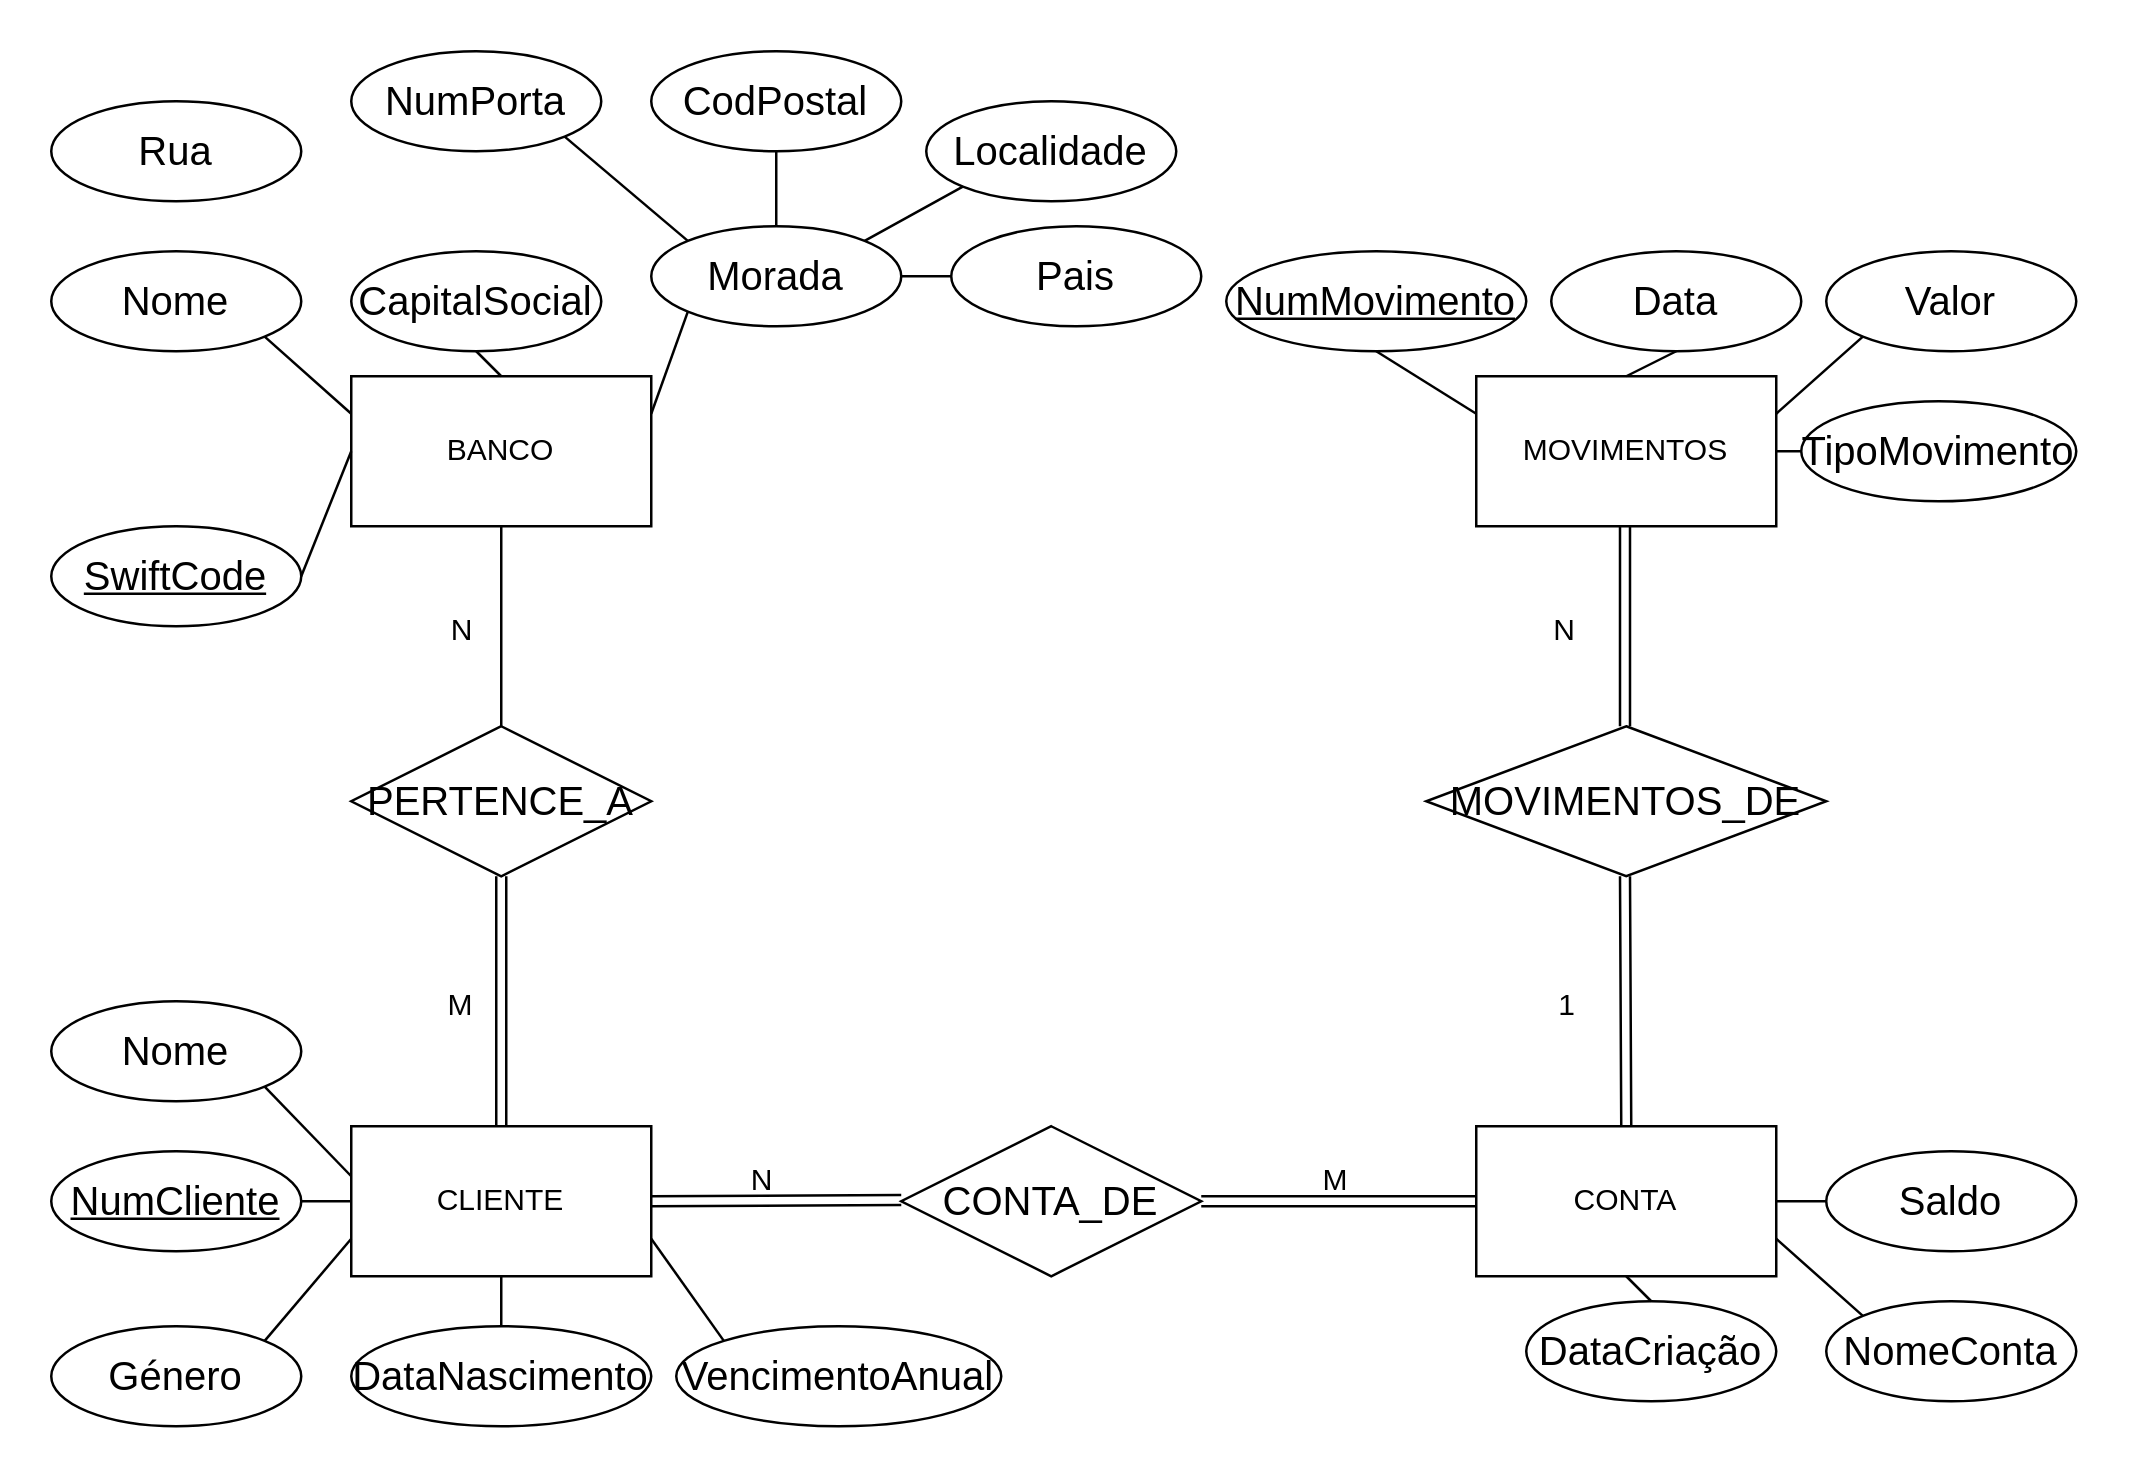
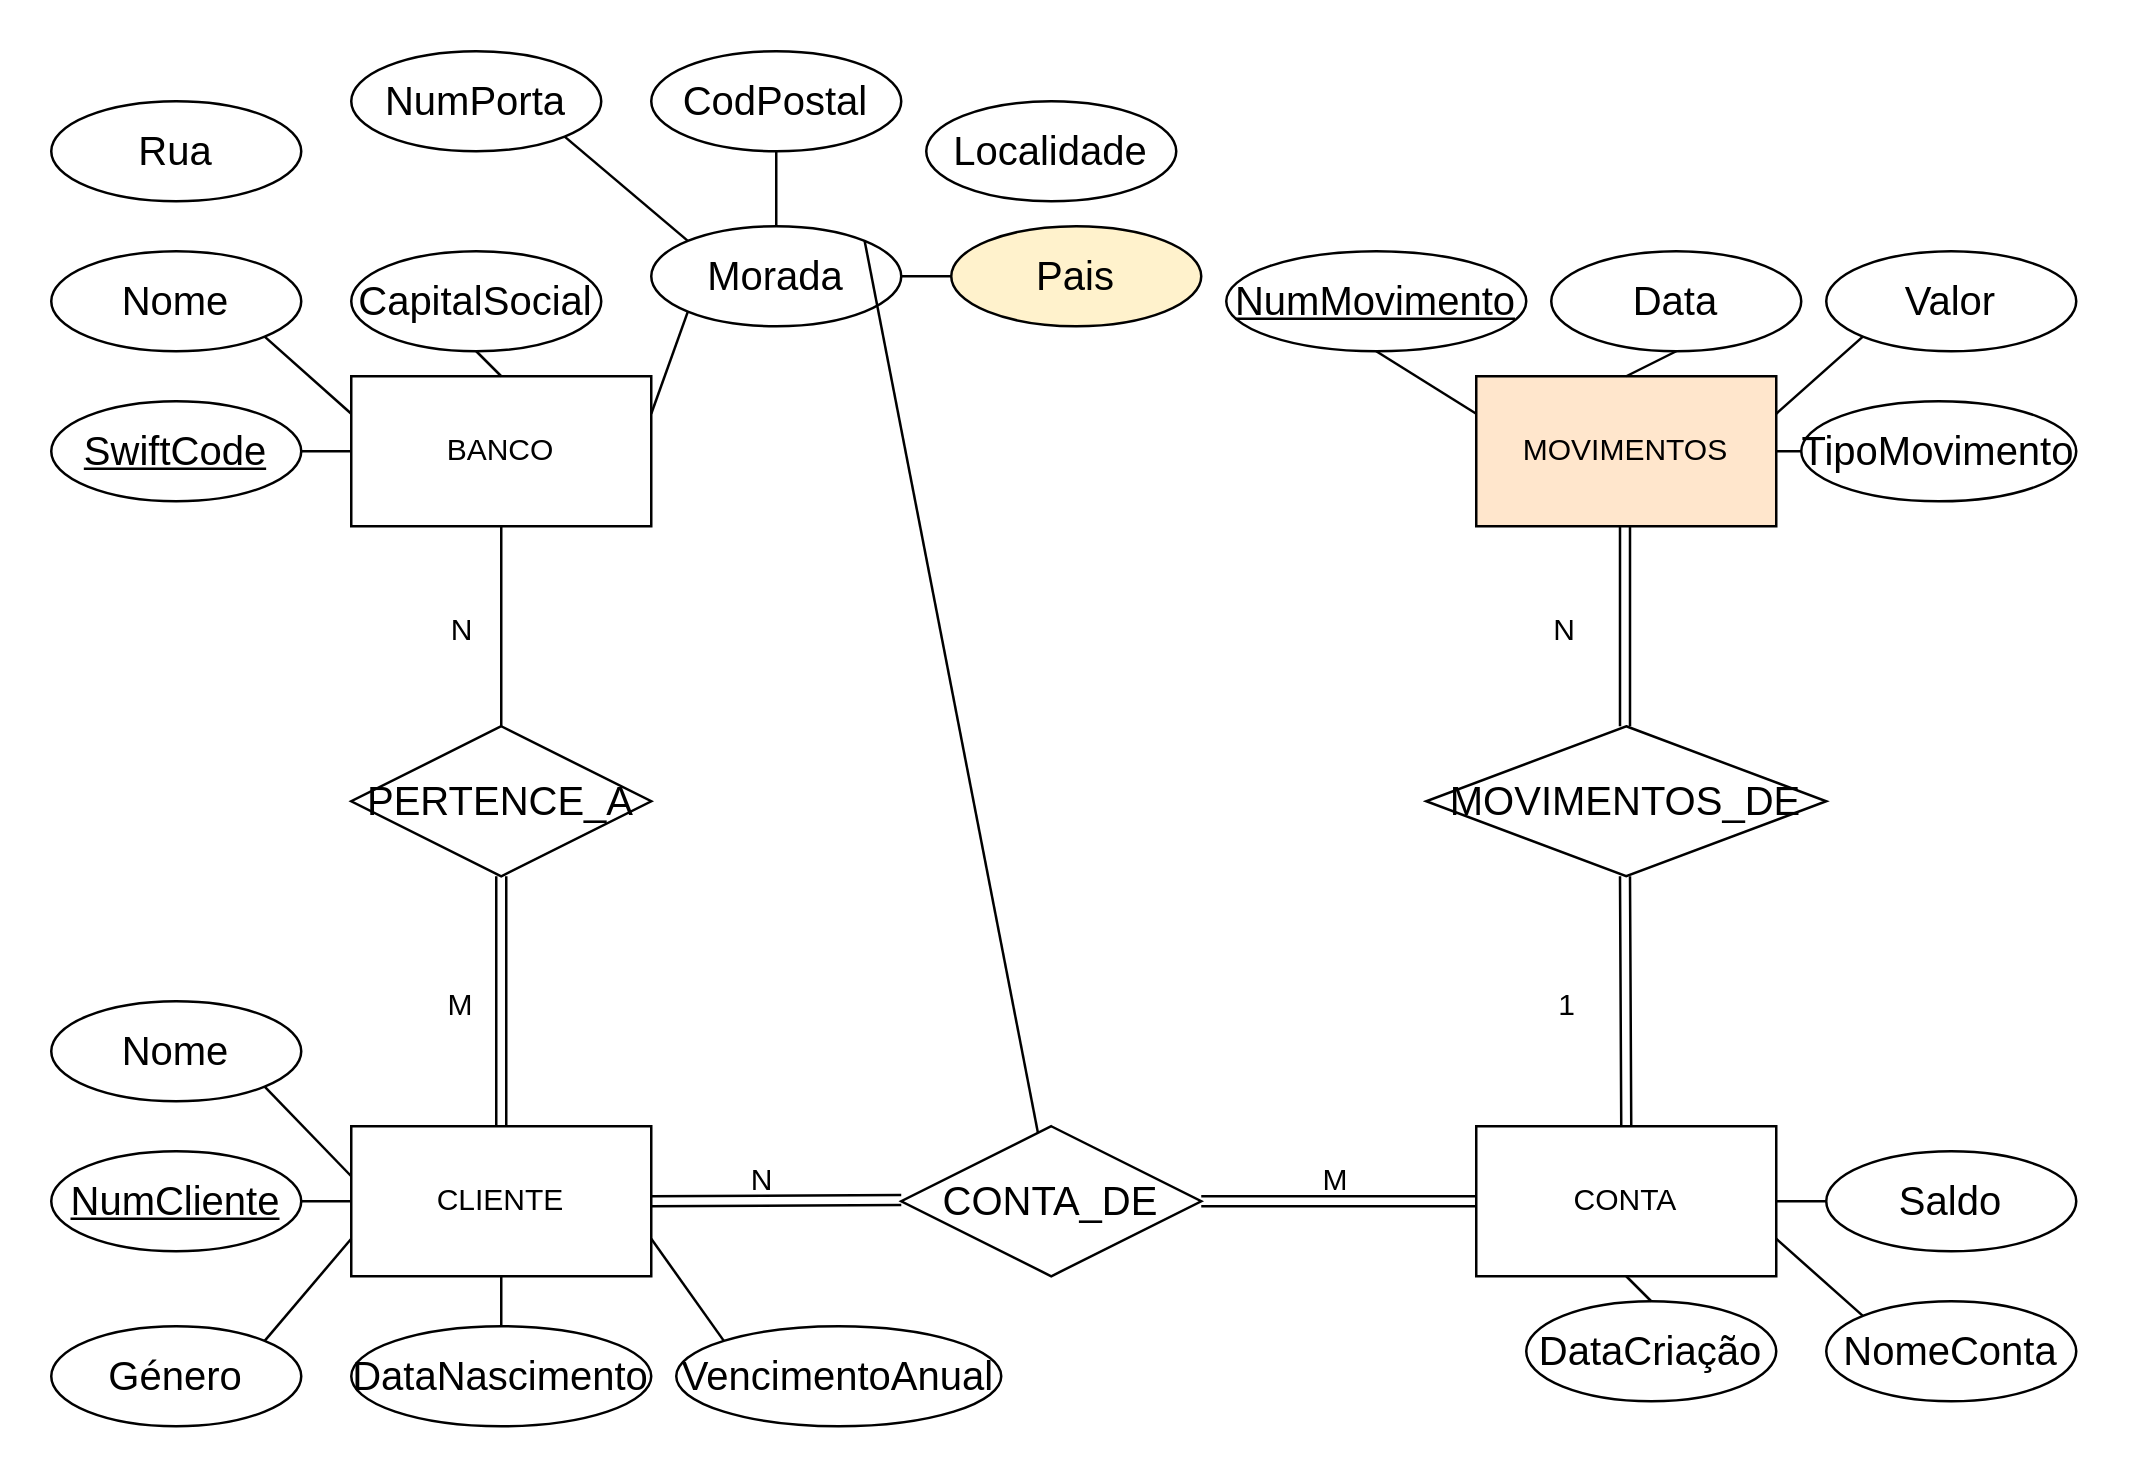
edge "Localidade" -- "Morada": now "CONTA_DE" -- "Morada"
node "Pais": fillcolor #ffffff -> #fff2cc
node "MOVIMENTOS": fillcolor #ffffff -> #ffe6cc
node "SwiftCode": moved (176, 576) -> (176, 451)
